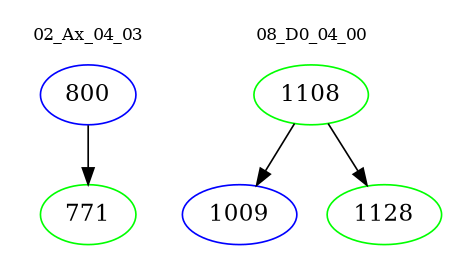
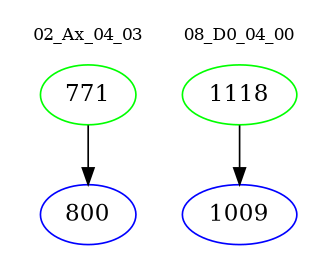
node "1108": label "1108" -> "1118"
edge "800" -> "771": reversed
node "1128": removed
